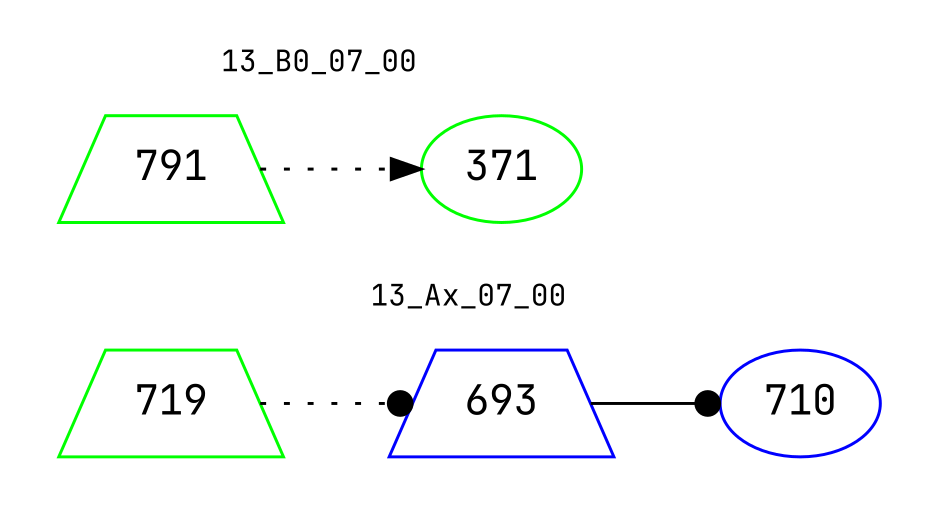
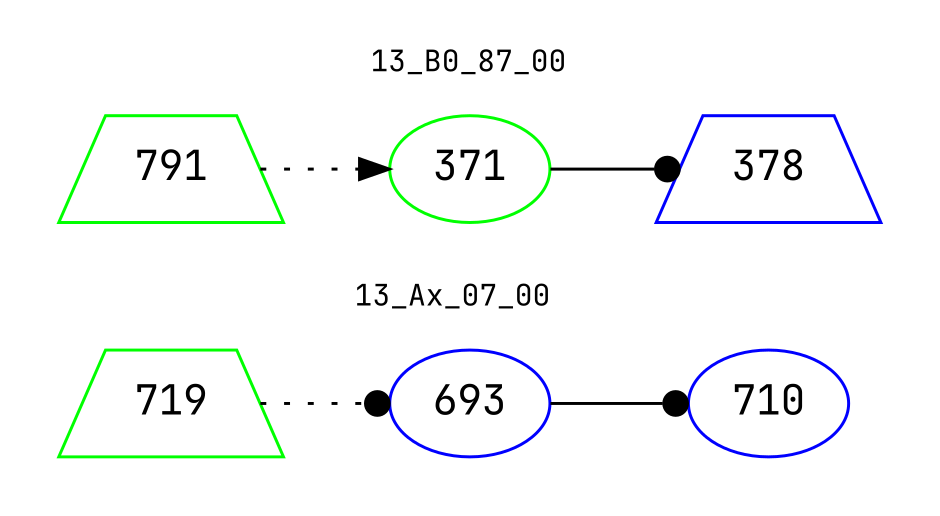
cluster "13_B0_07_00": label "13_B0_07_00" -> "13_B0_87_00"
node "378": added
node "693": shape trapezium -> ellipse
